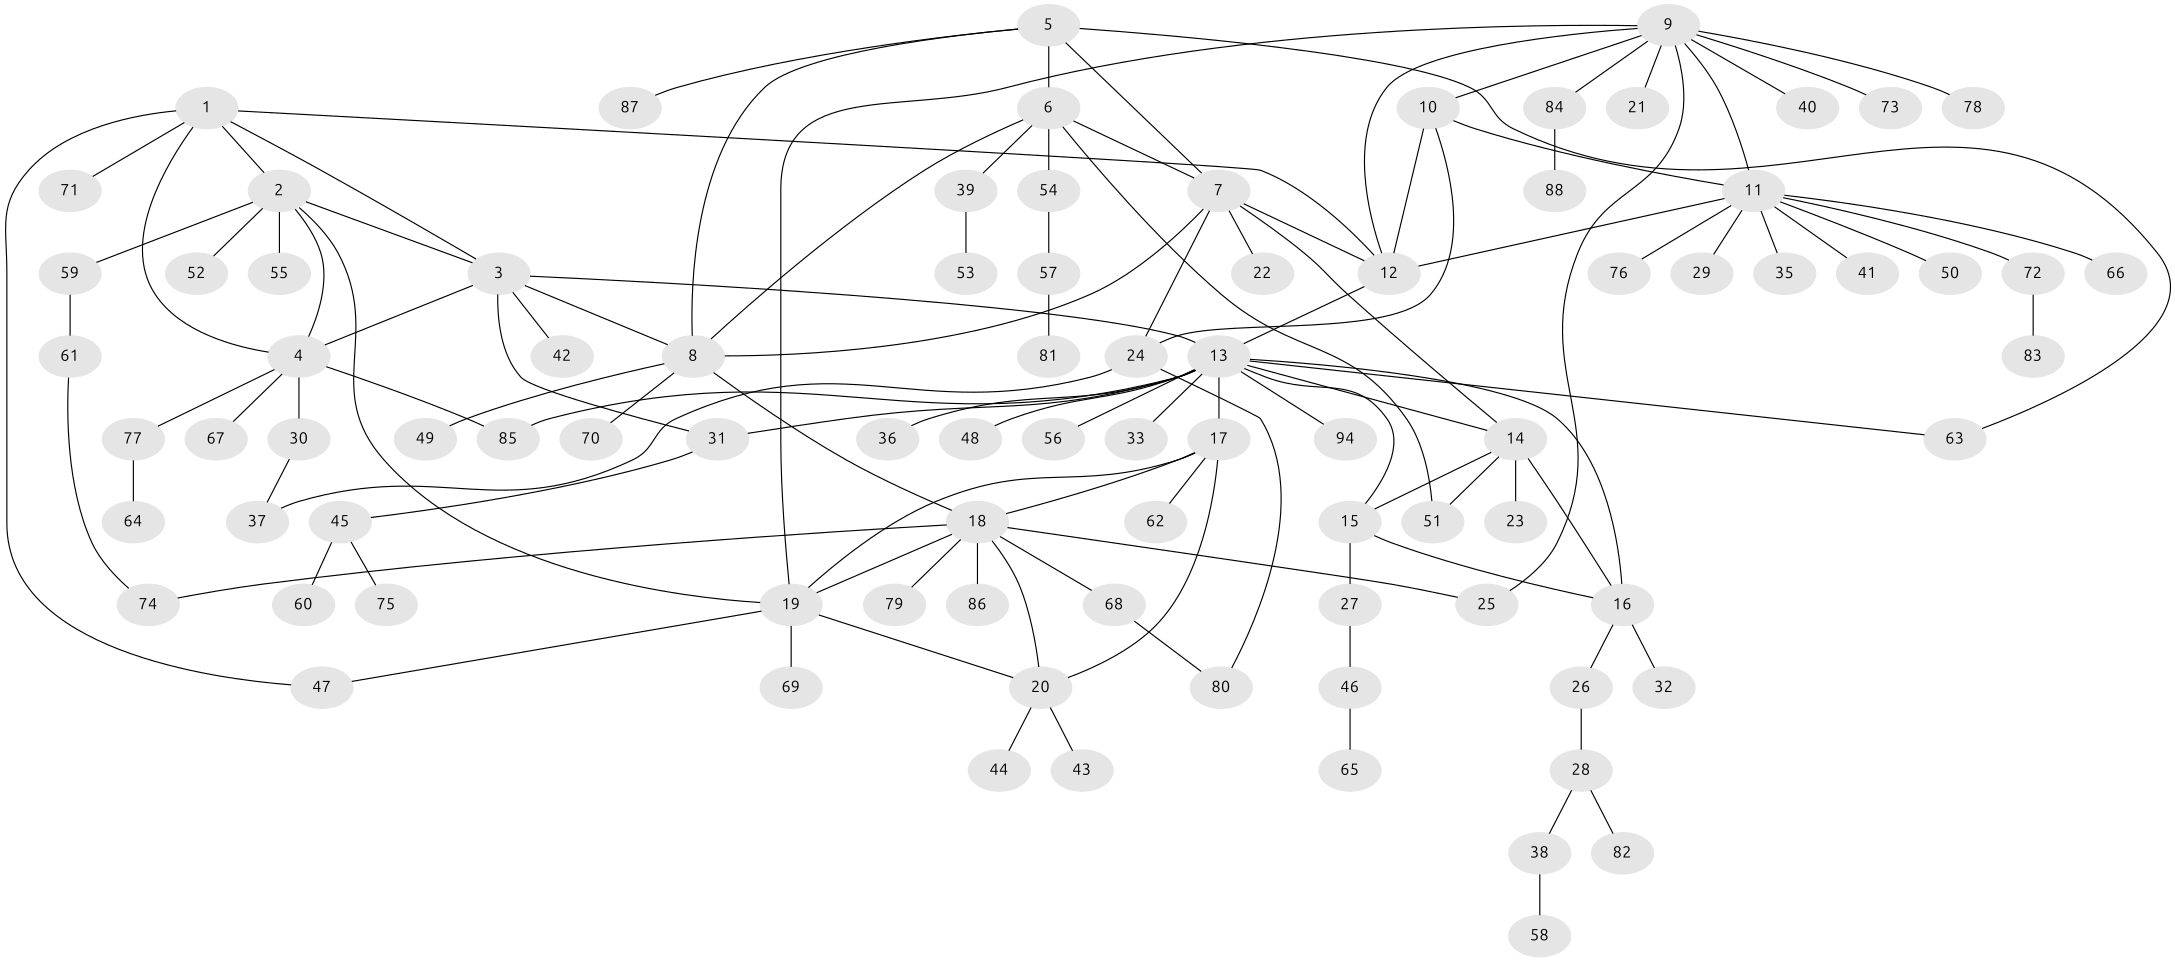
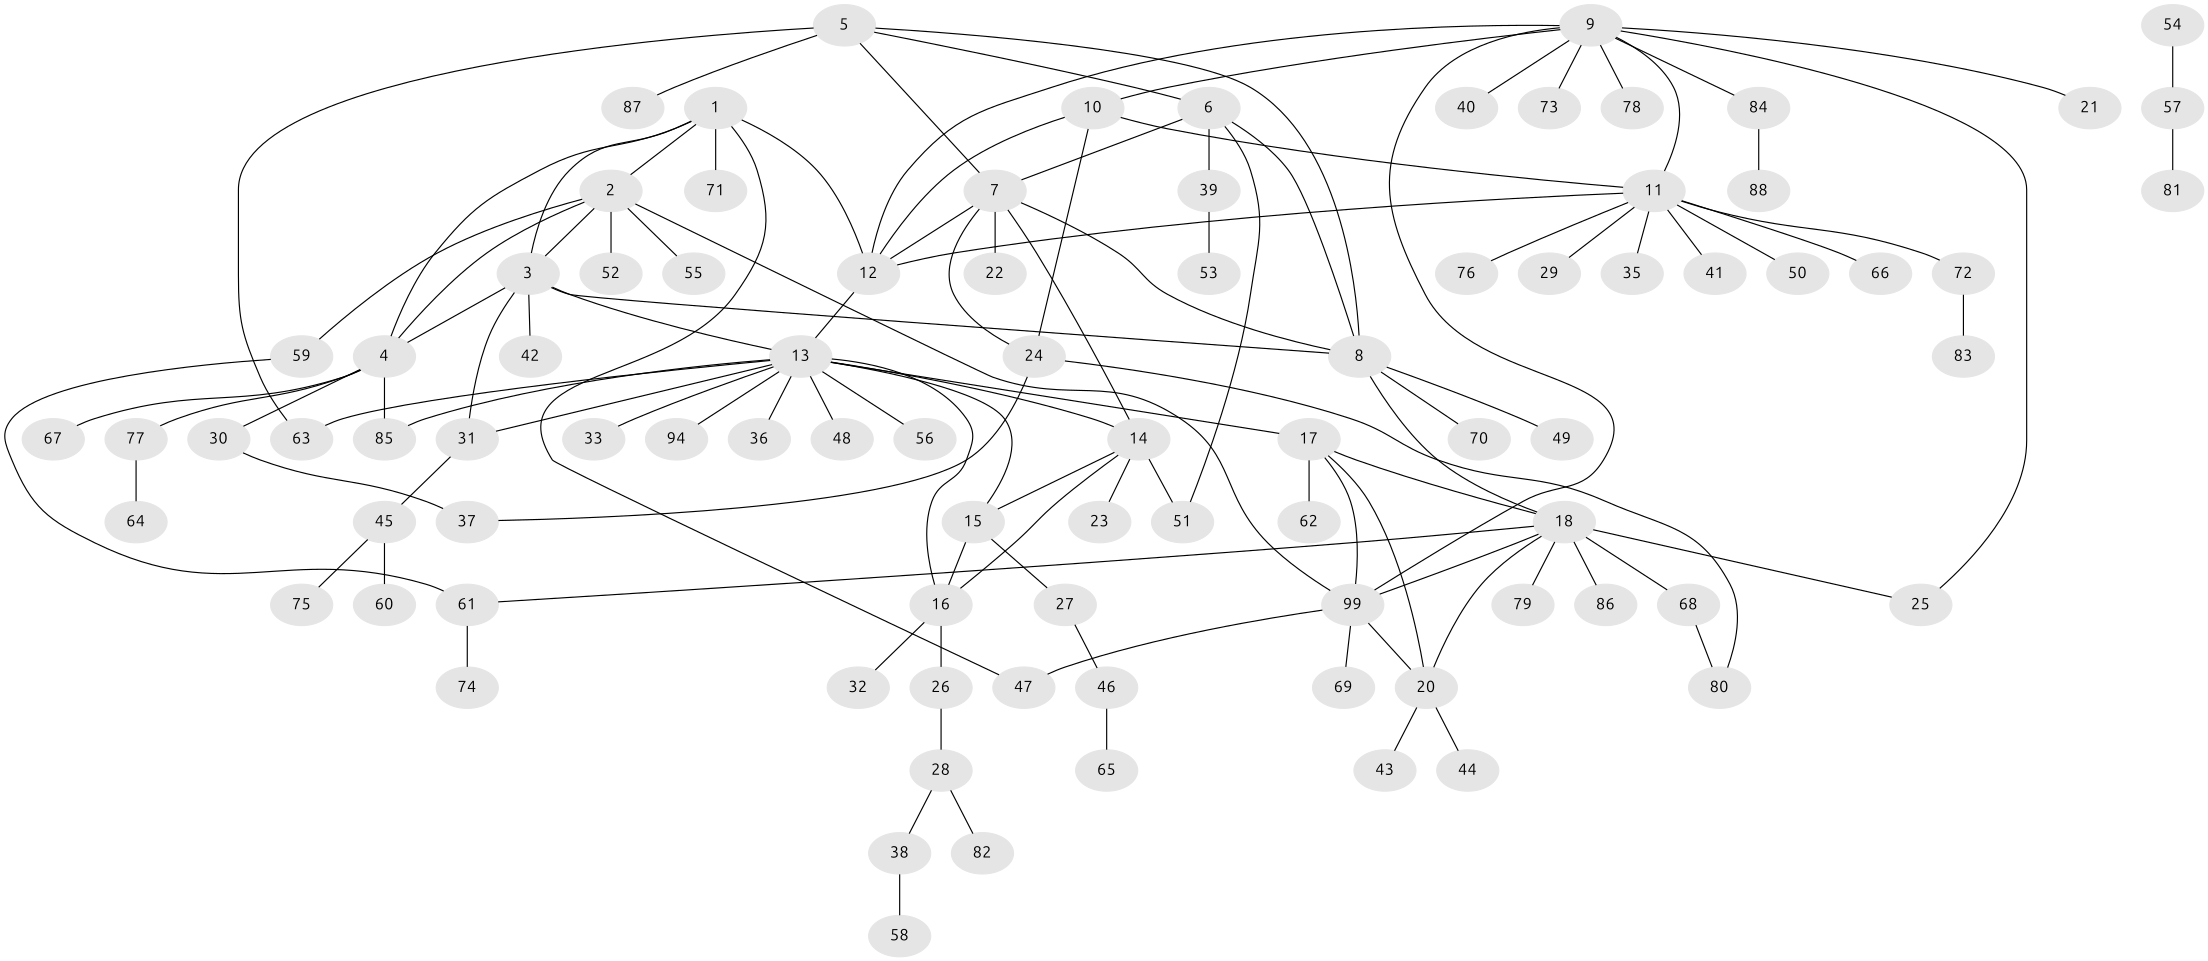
edge "6" -- "54": removed
edge "18" -- "74": now "18" -- "61"
node "19": label "19" -> "99"
